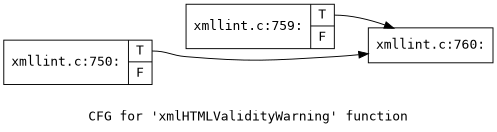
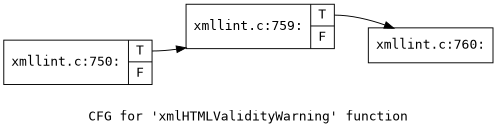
edge "xmllint.c:750:" -> "xmllint.c:760:": now "xmllint.c:750:" -> "xmllint.c:759:"
